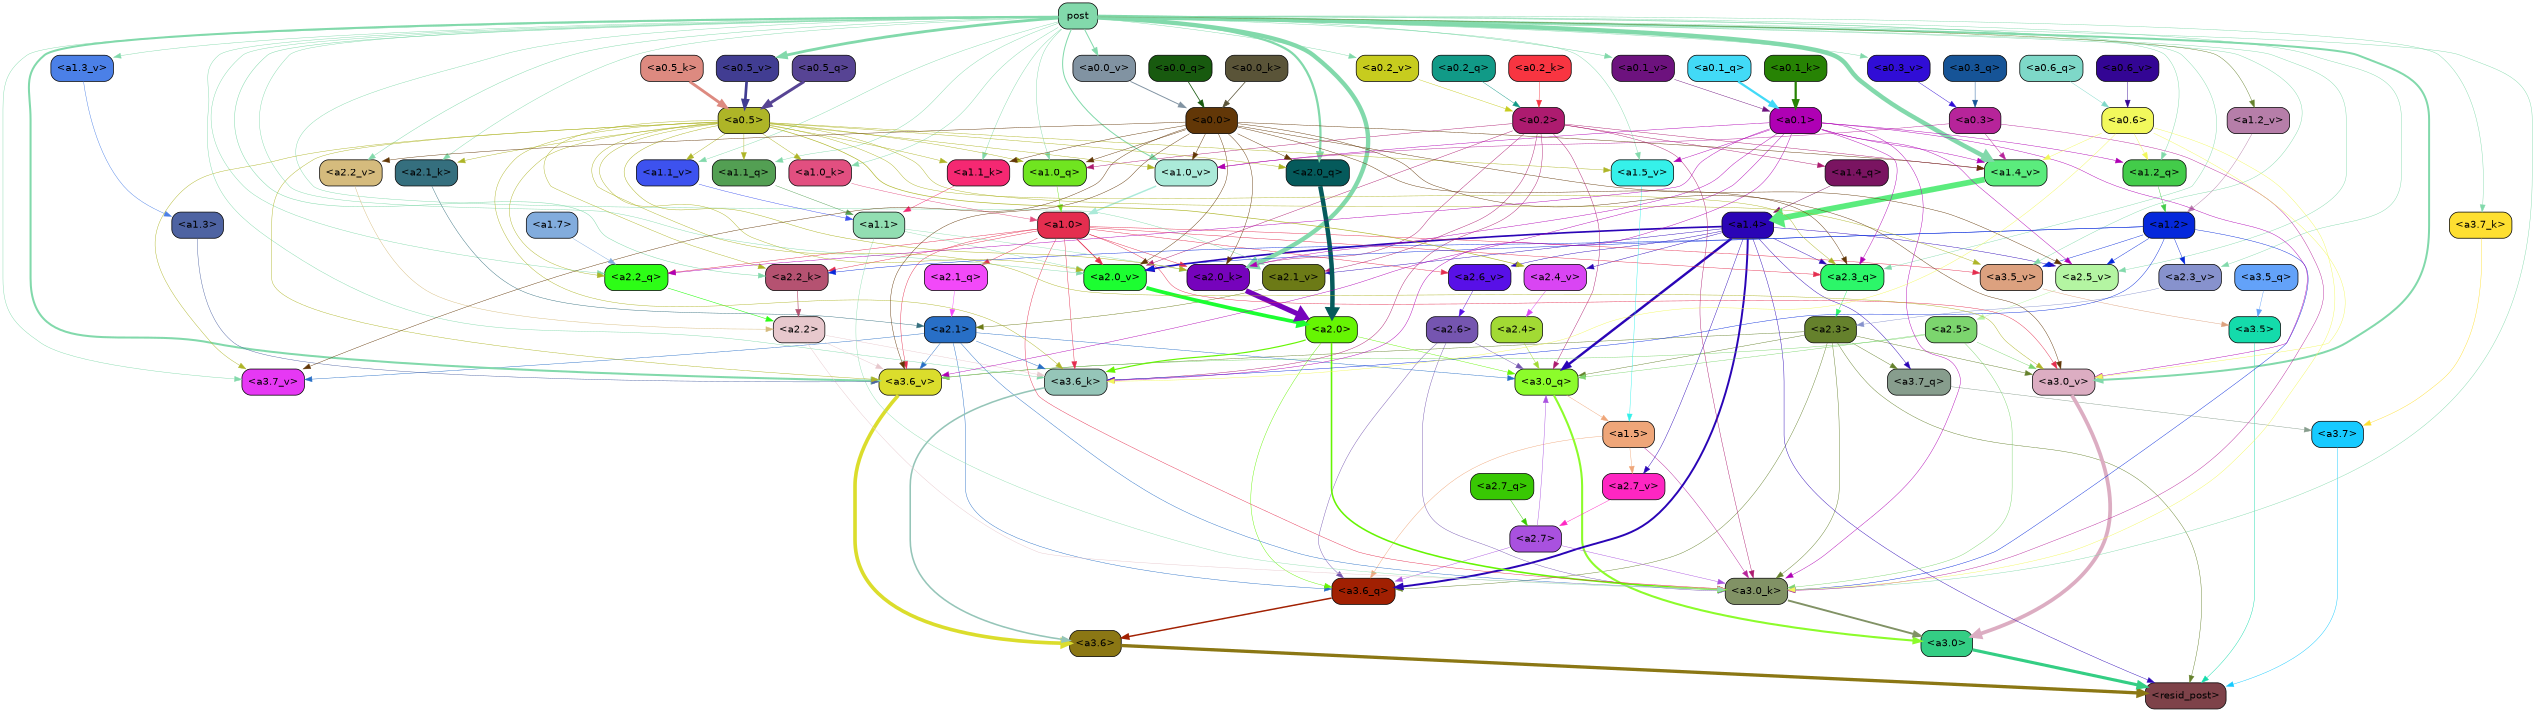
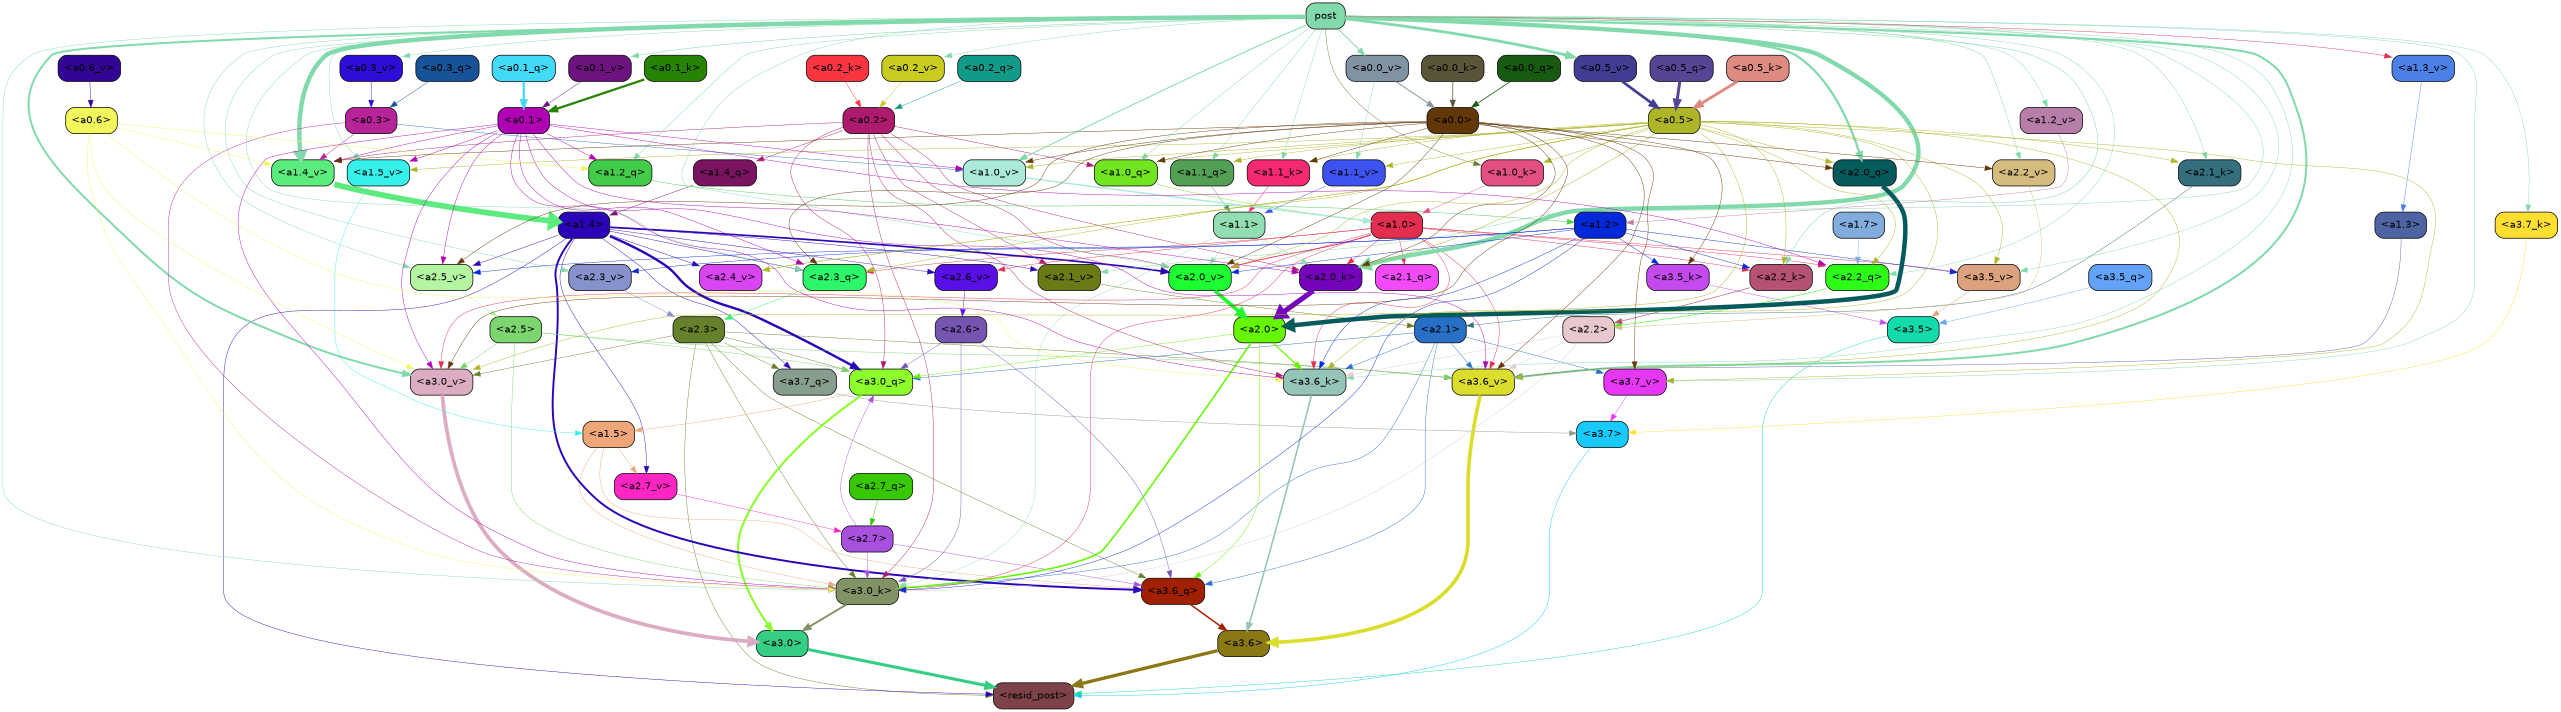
edge "post" -> "<a1.3_v>": color #82d9ab -> #e42e4f
edge "post" -> "<a1.2_v>": color #65812c -> #82d9ab
node "<a0.6_q>": removed
edge "post" -> "<a1.1_v>": now "<a0.0_v>" -> "<a1.1_v>"
edge "post" -> "<a1.0_k>": color #82d9ab -> #65812c
edge "<a0.3>" -> "<a1.0_v>": color #b7249a -> #286fc6
node "<a3.5_k>": added
edge "<a2.1_q>" -> "<a2.1>": removed
node "<a2.4>": removed
edge "<a3.7_v>" -> "<a3.7>": added
edge "<a1.5>" -> "<a3.0_k>": color #b7249a -> #efa679
